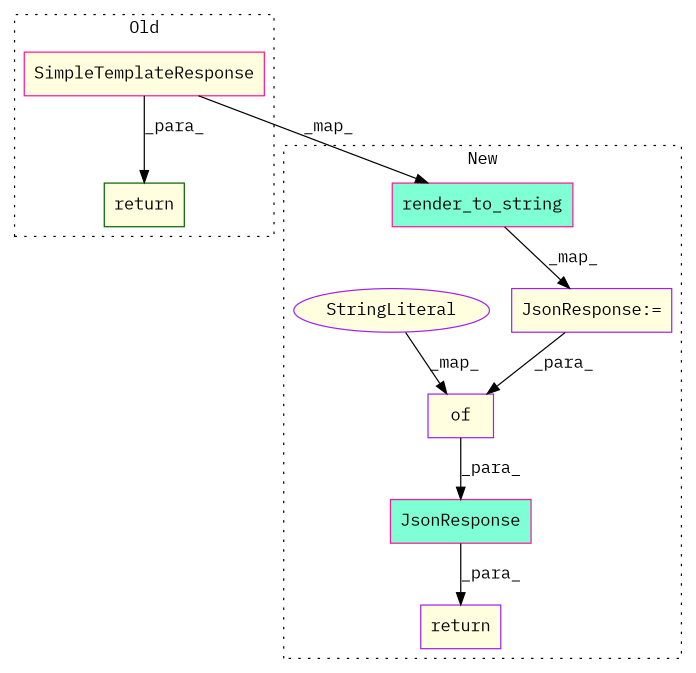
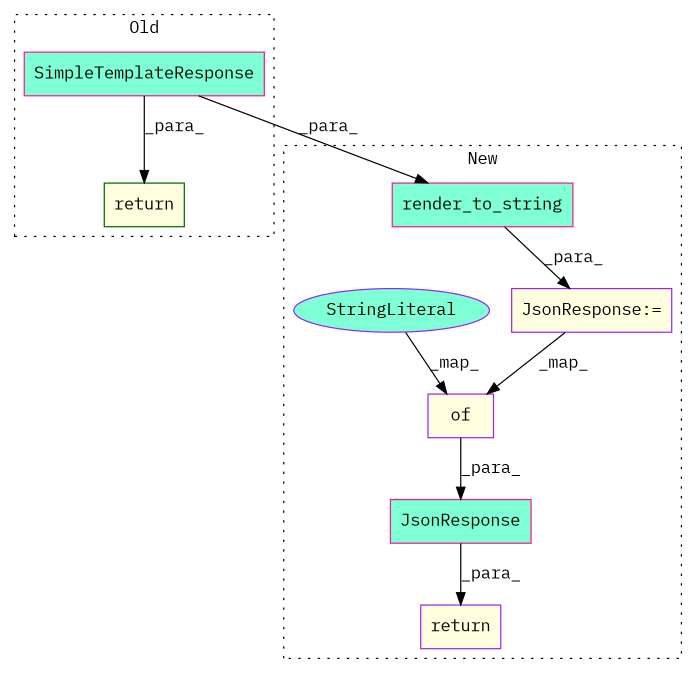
node "SimpleTemplateResponse": fillcolor lightyellow -> aquamarine
edge "SimpleTemplateResponse" -> "render_to_string": label "_map_" -> "_para_"
edge "render_to_string" -> "JsonResponse:=": label "_map_" -> "_para_"
node "StringLiteral": fillcolor lightyellow -> aquamarine
edge "JsonResponse:=" -> "of": label "_para_" -> "_map_"
